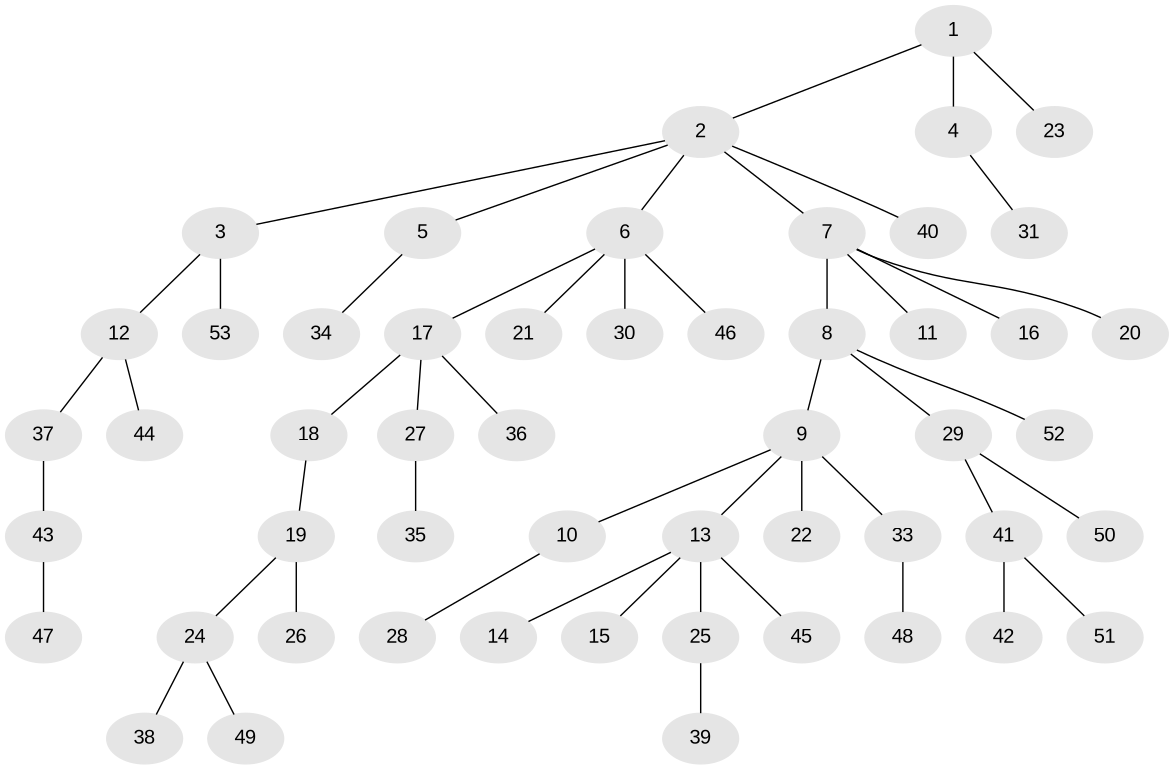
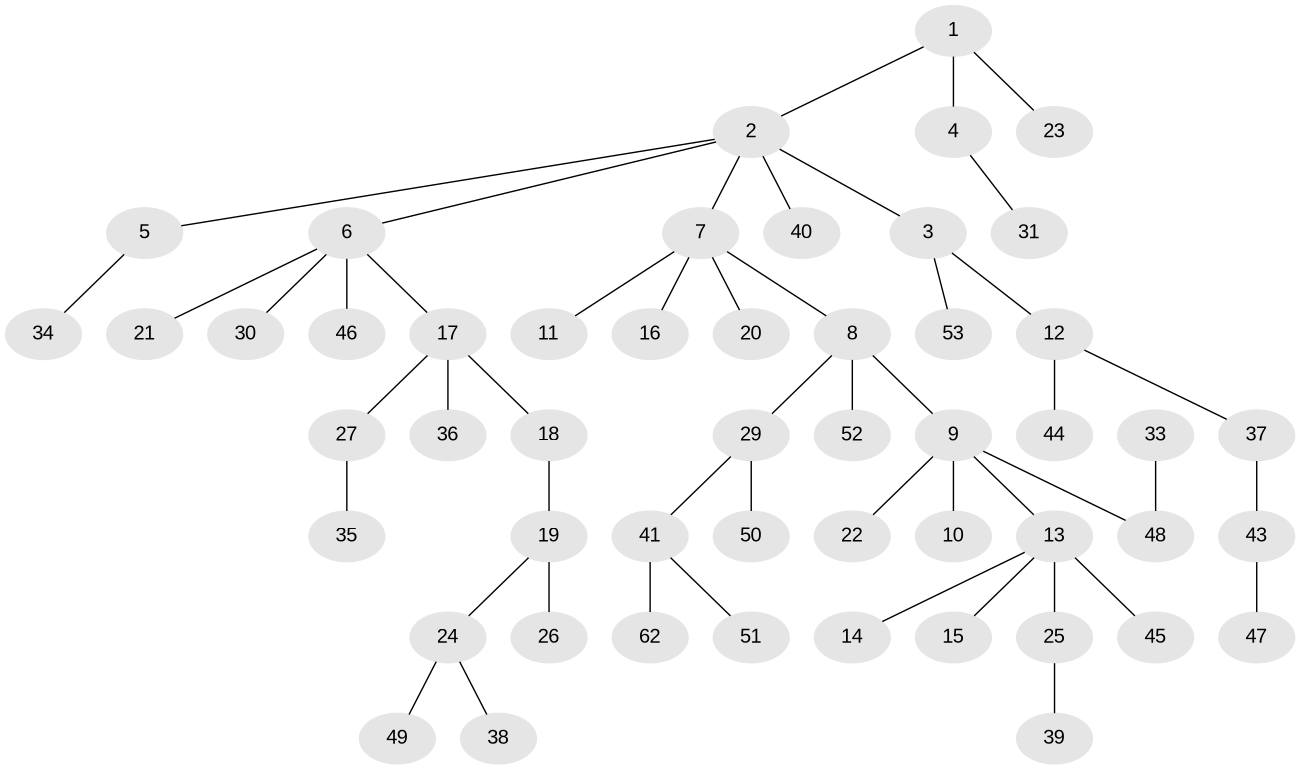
edge "9" -- "33": now "9" -- "48"
node "28": removed
node "42": label "42" -> "62"
